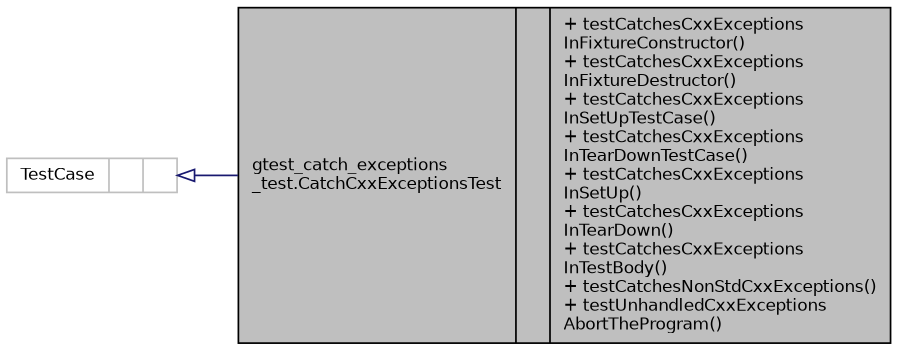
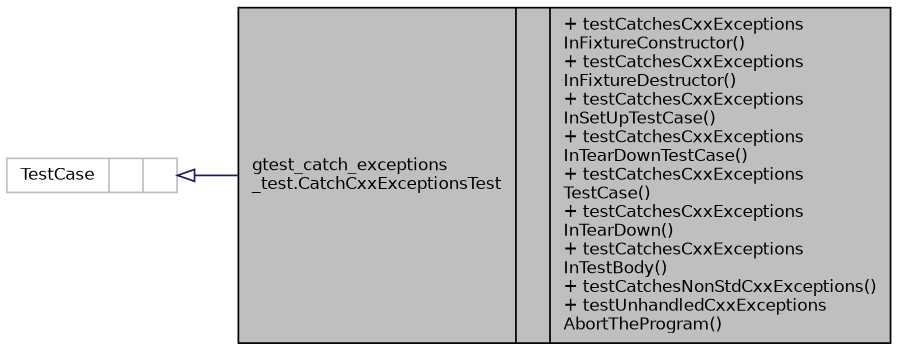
node "gtest_catch_exceptions": text "InSetUp()" -> "TestCase()"
